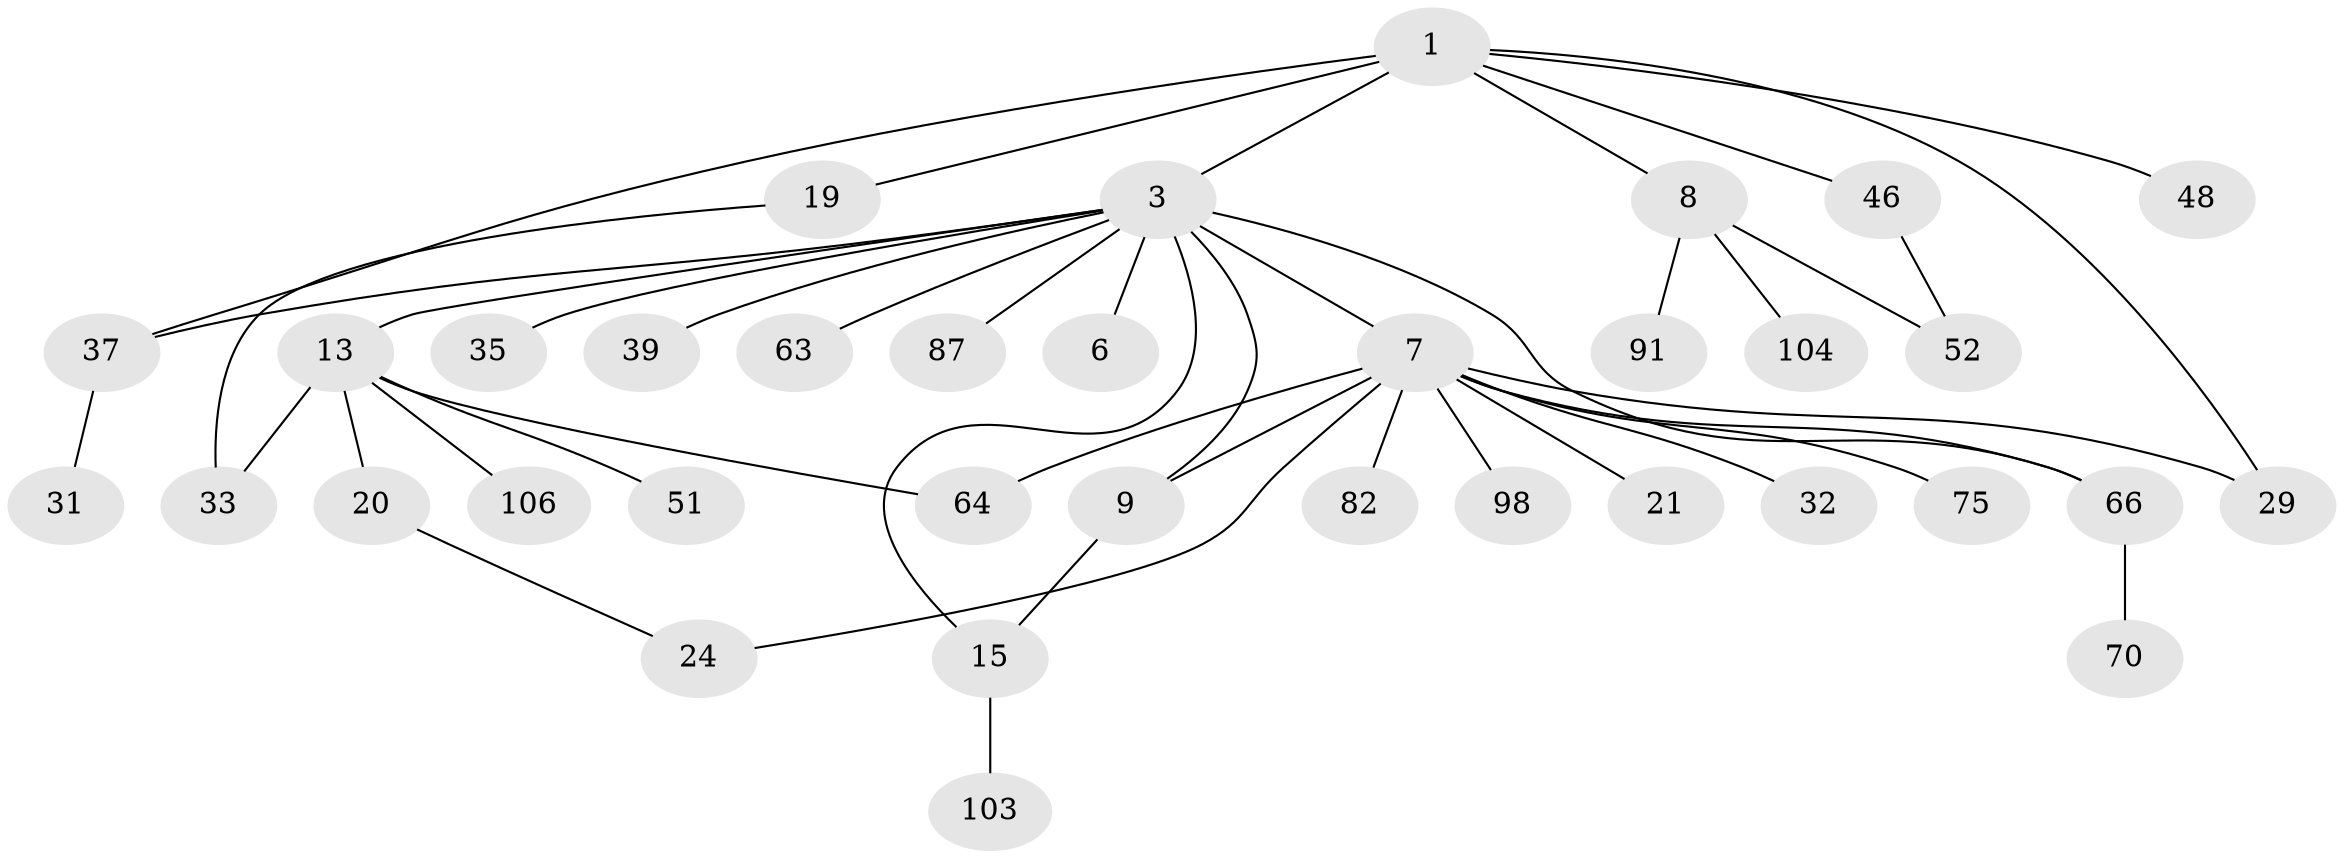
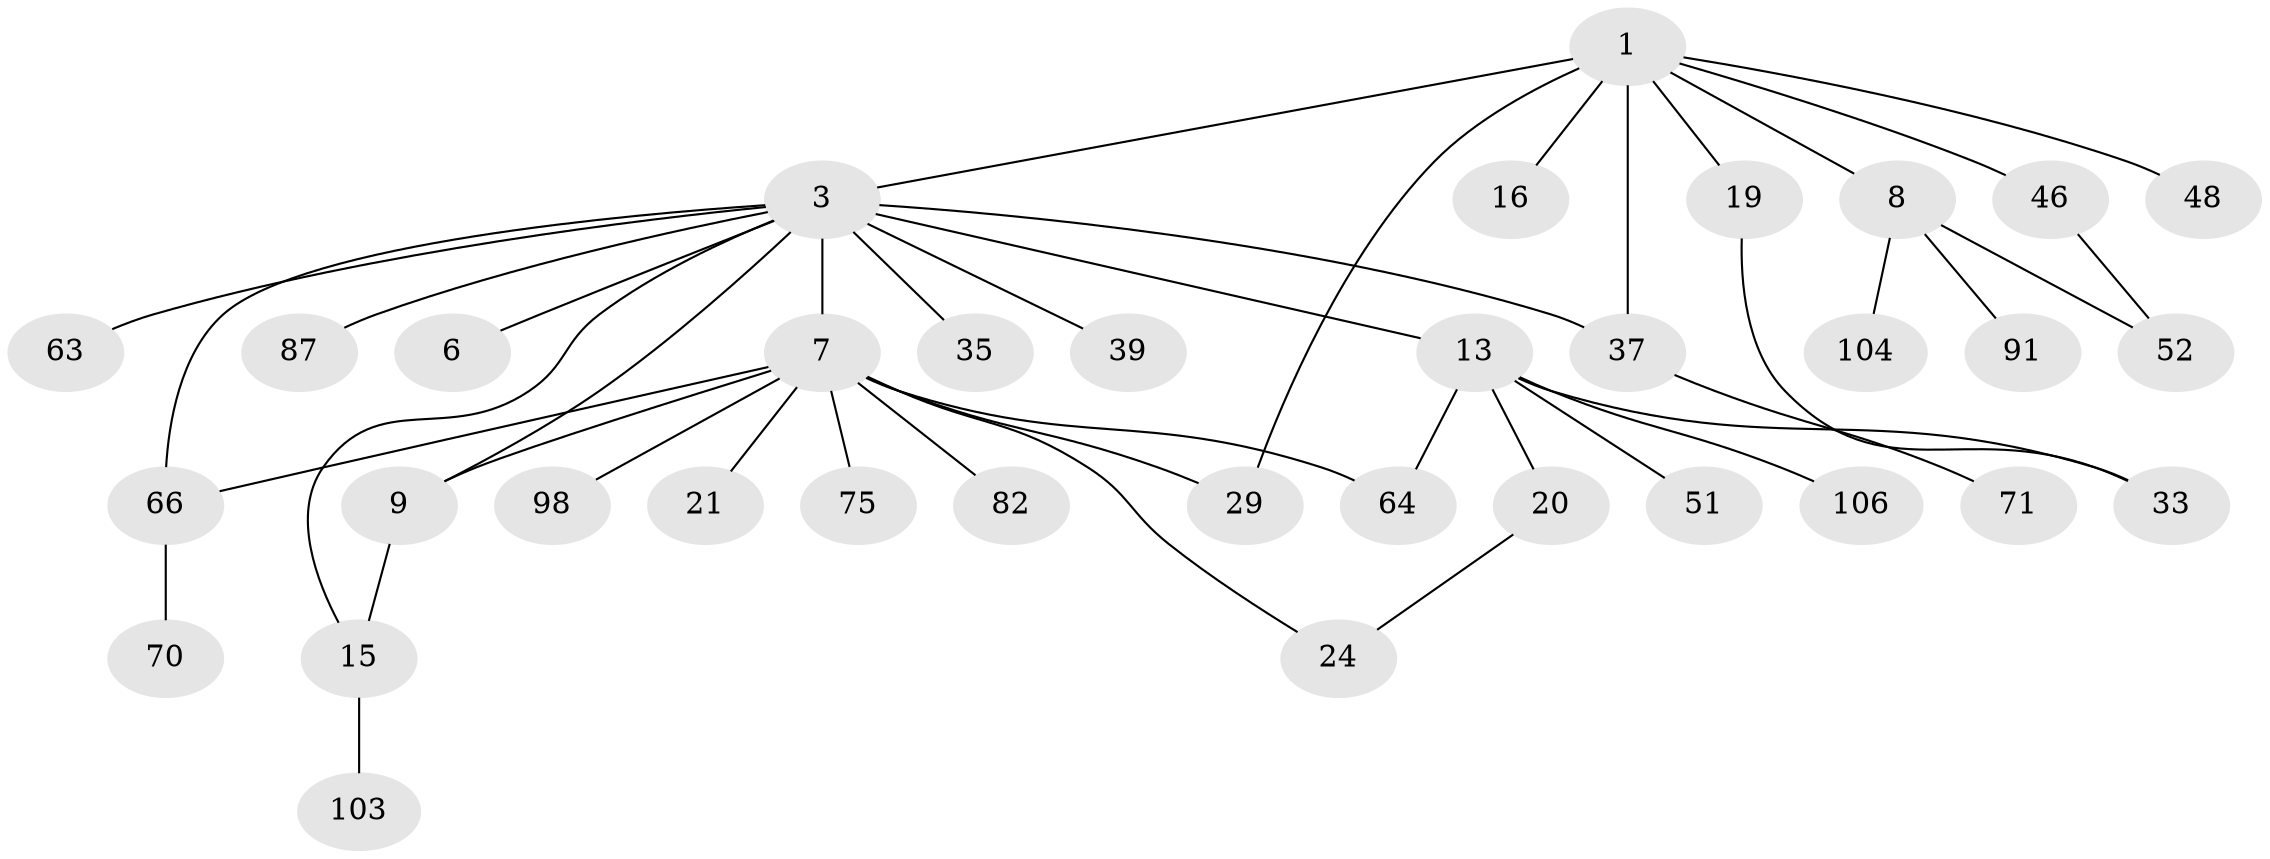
node "16": added
node "31": label "31" -> "71"
node "32": removed
